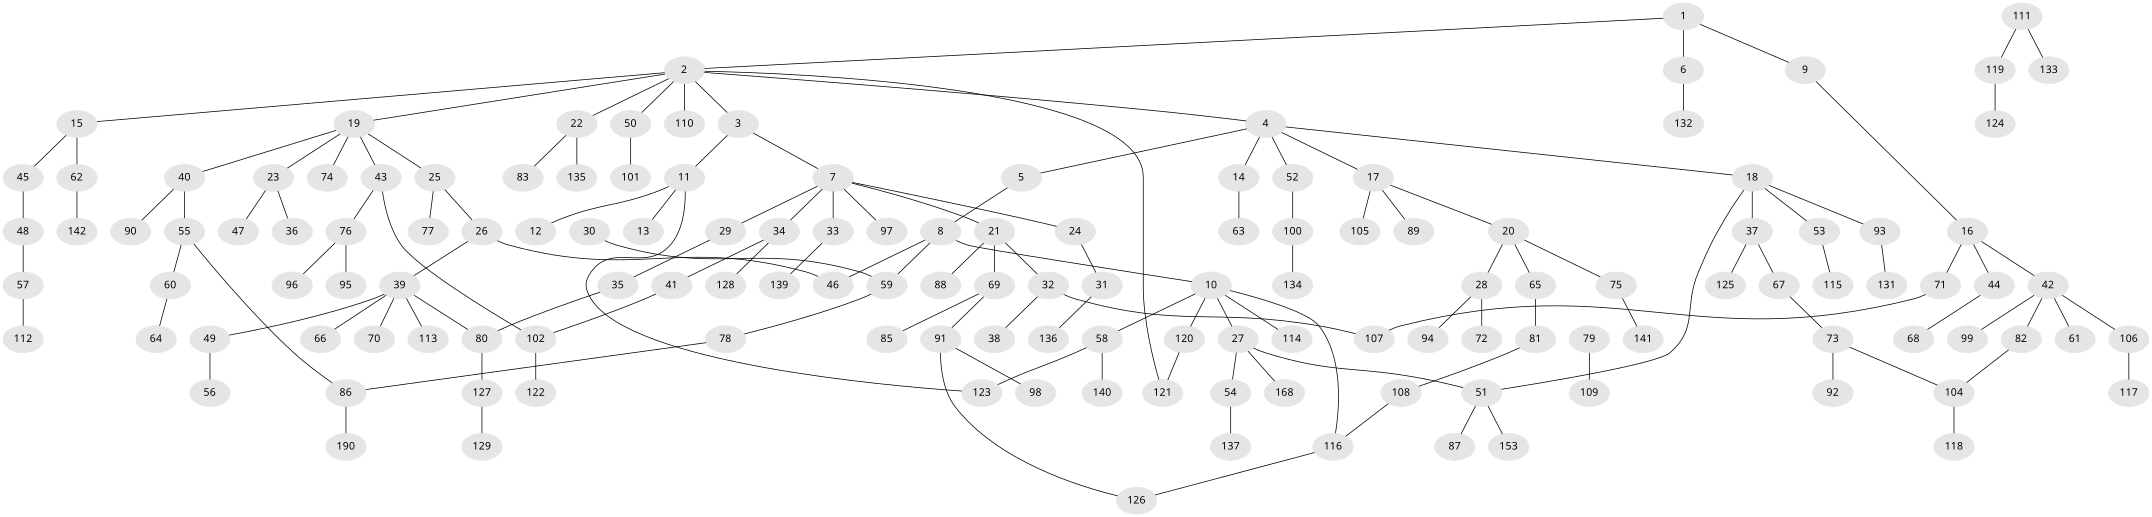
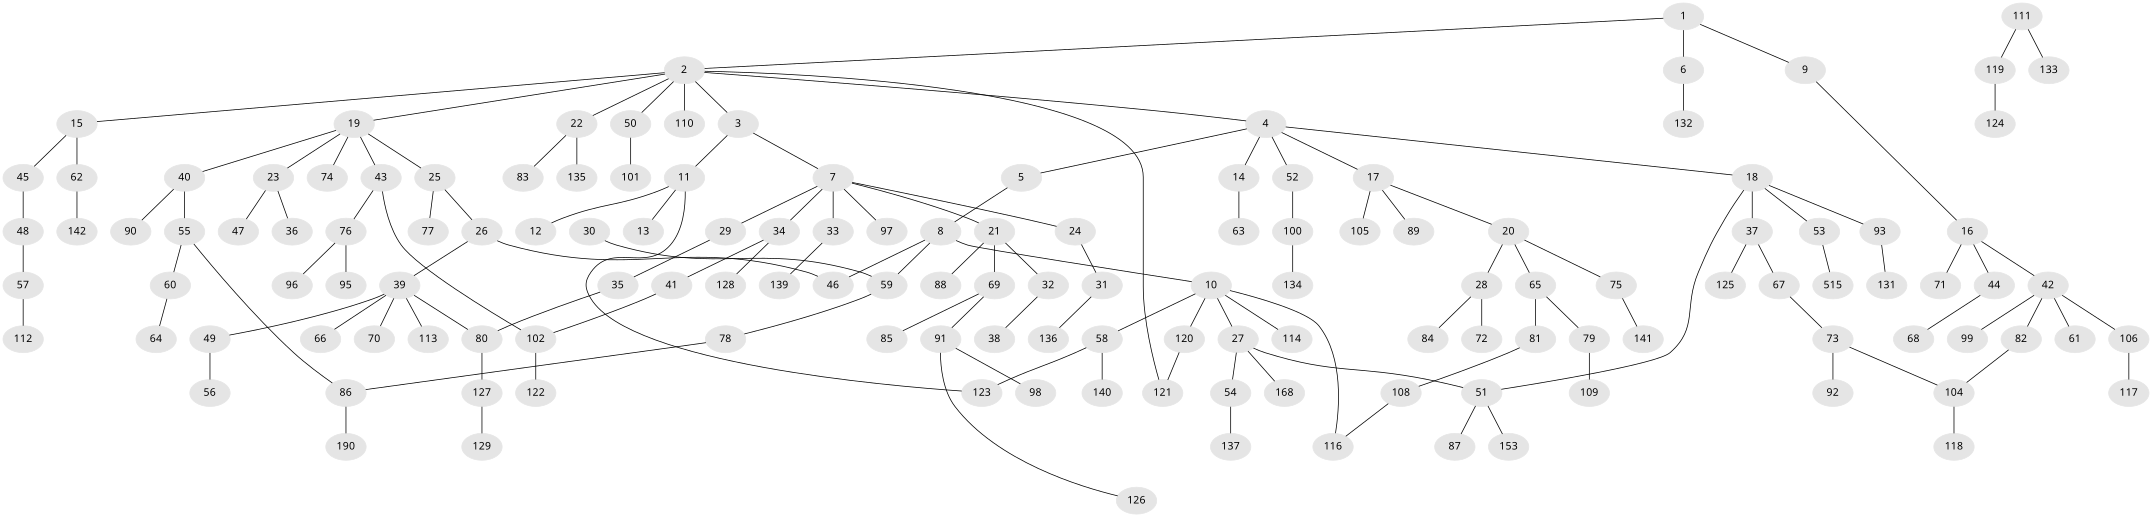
node "115": label "115" -> "515"
edge "65" -- "79": added
node "107": removed
node "94": label "94" -> "84"
edge "116" -- "126": removed
